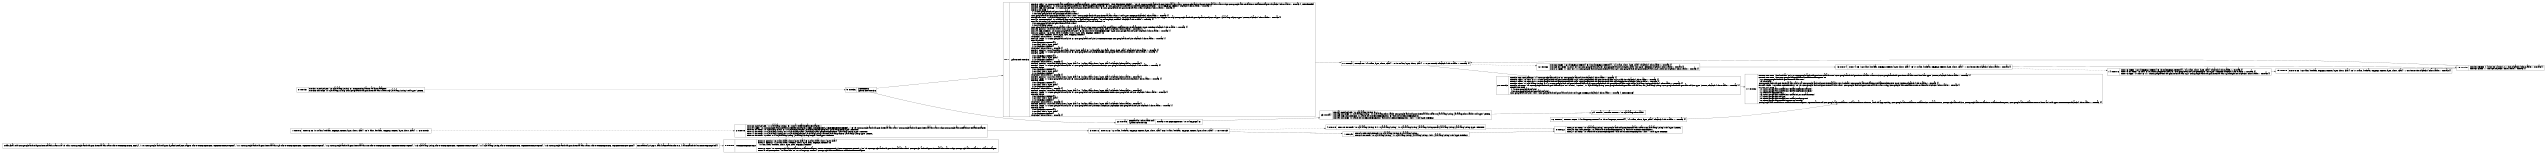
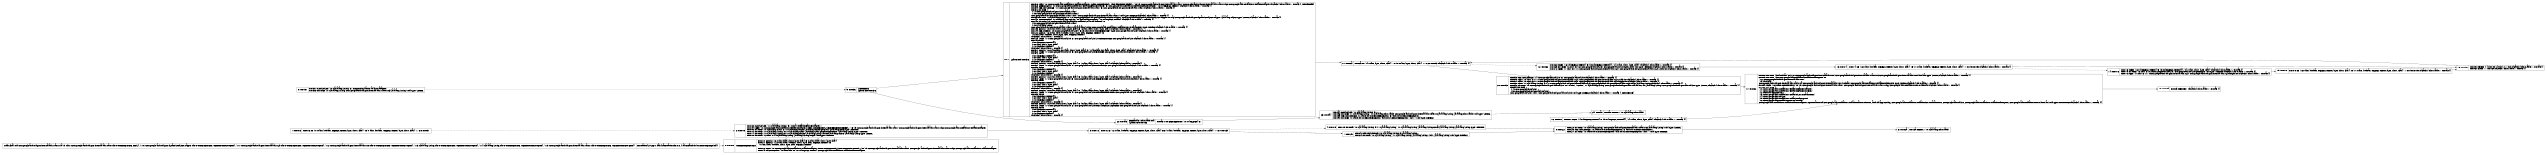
edge "19: 0x0090" -> "15: 0x007e": reversed
node "18: 0x008f": added
node "6: 0x002a": added
